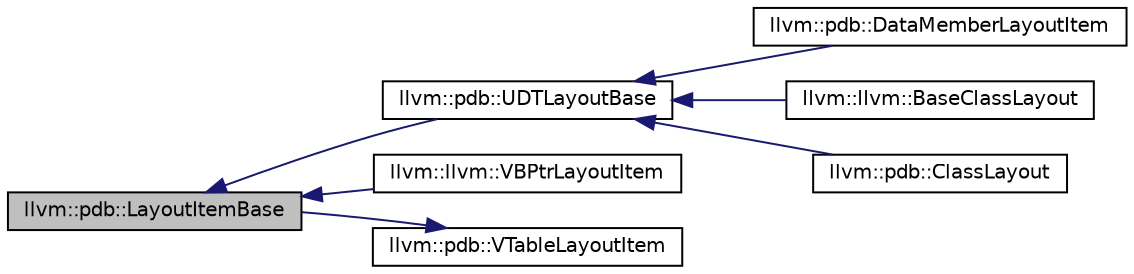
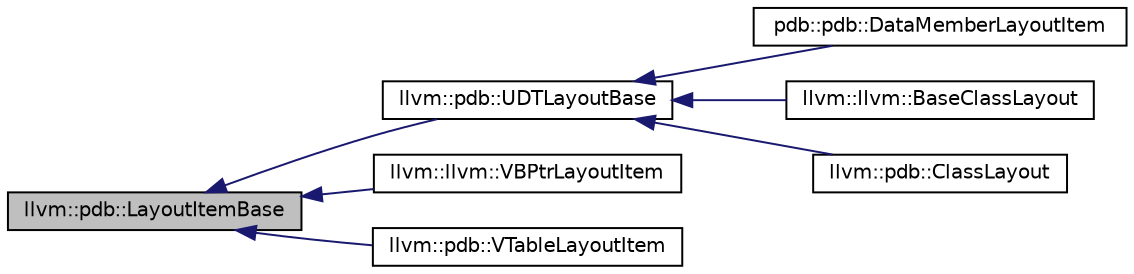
node "llvm::pdb::DataMemberLayoutItem": label "llvm::pdb::DataMemberLayoutItem" -> "pdb::pdb::DataMemberLayoutItem"
edge "llvm::pdb::LayoutItemBase" -> "llvm::pdb::VTableLayoutItem": reversed
